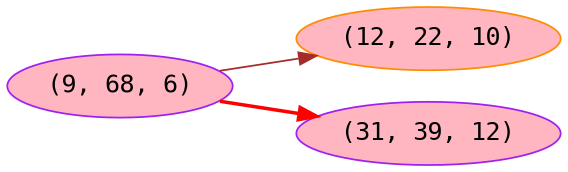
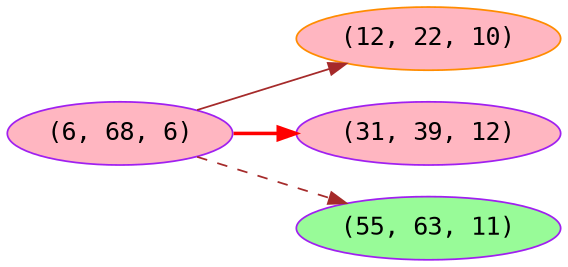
node "(9, 68, 6)": label "(9, 68, 6)" -> "(6, 68, 6)"
node "(55, 63, 11)": added
